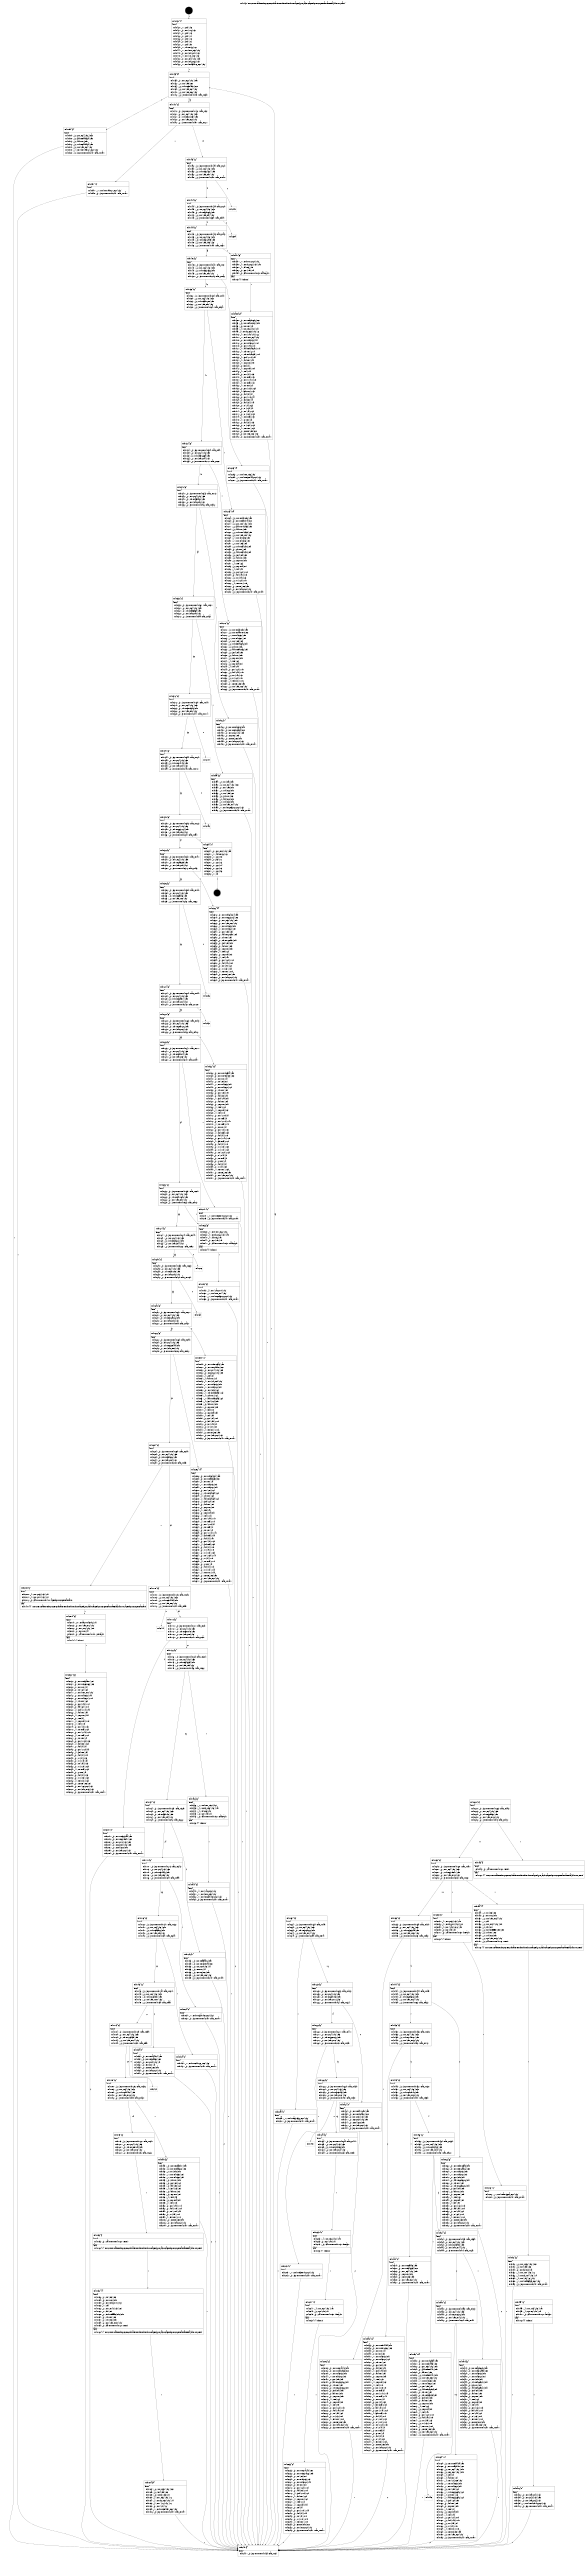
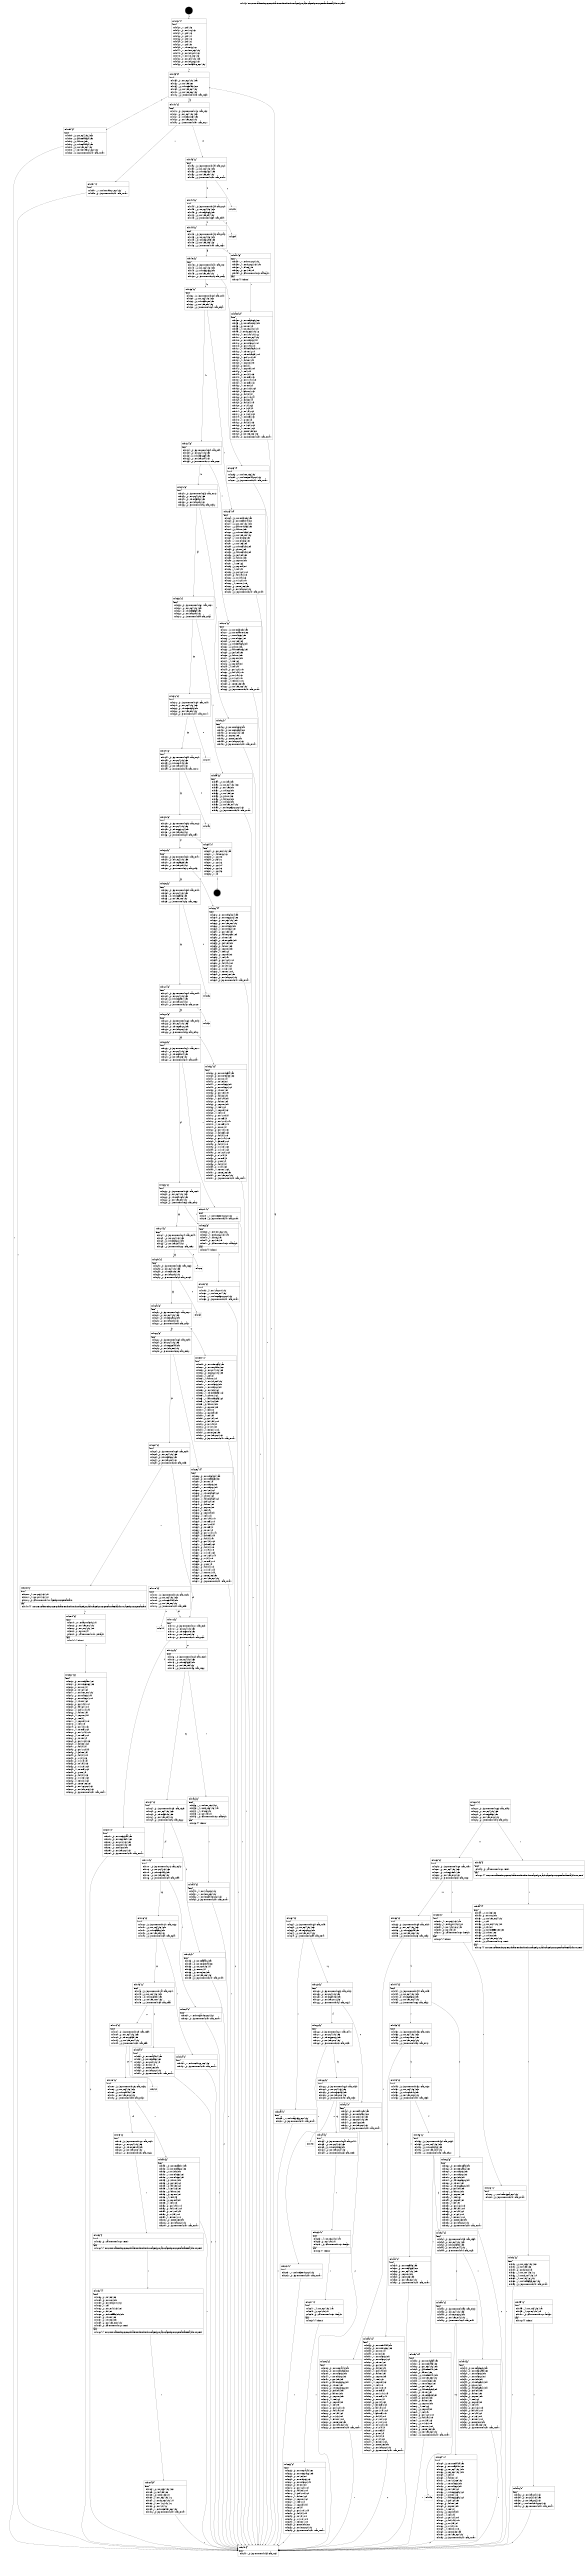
edge "0x4016e4 [28]" -> "0x401700 [28]": now "0x4016e4 [28]" -> "0x40171c [28]"
edge "0x4018dc [28]" -> "0x401f4a [44]": now "0x401f45 [5]" -> "0x401f4a [44]"
